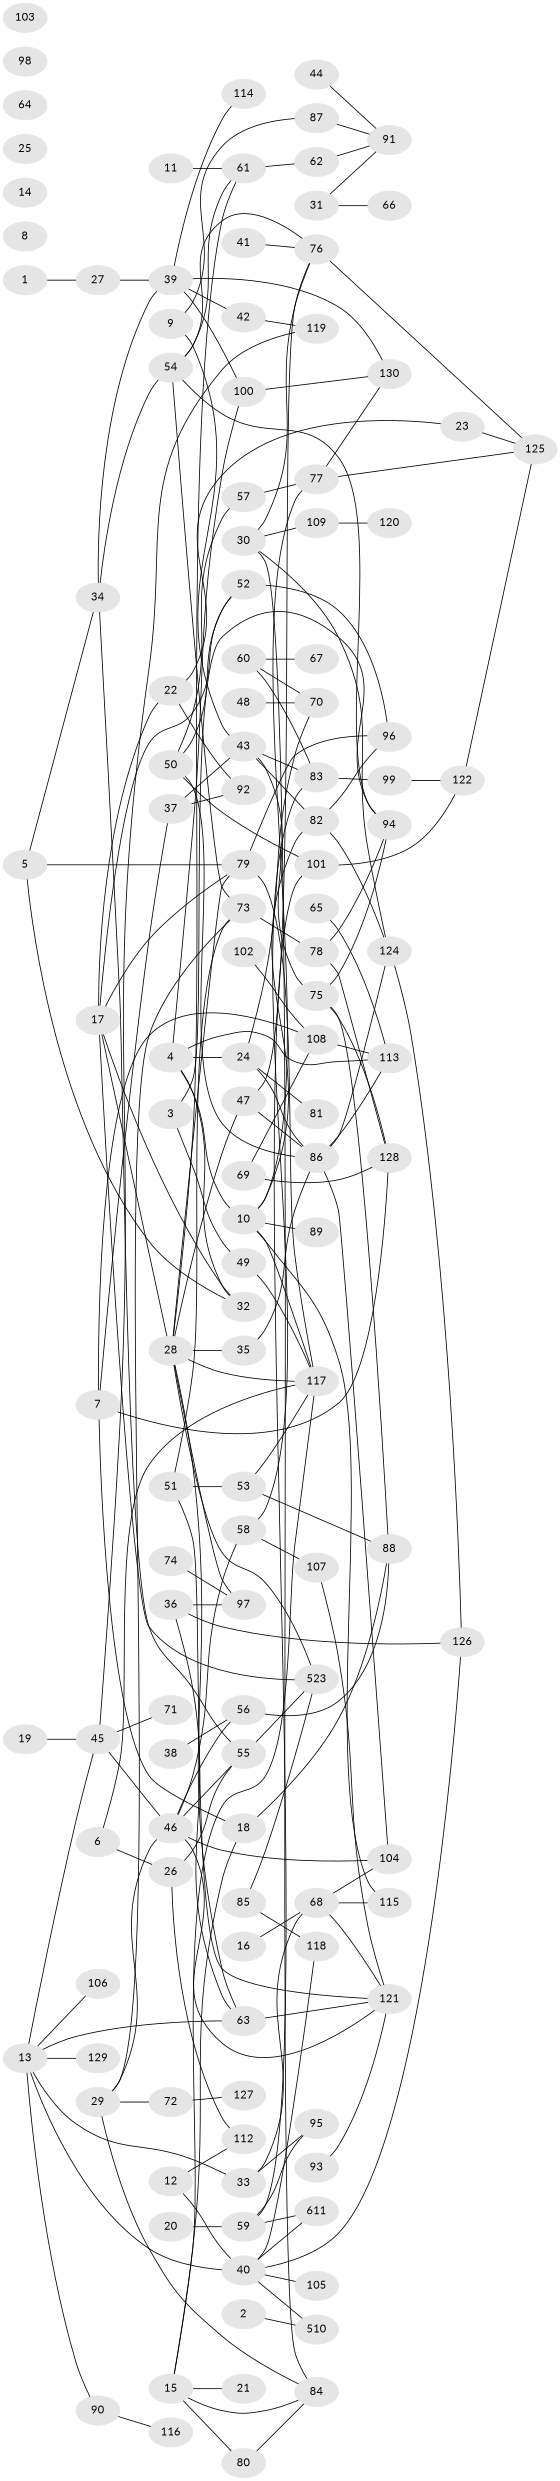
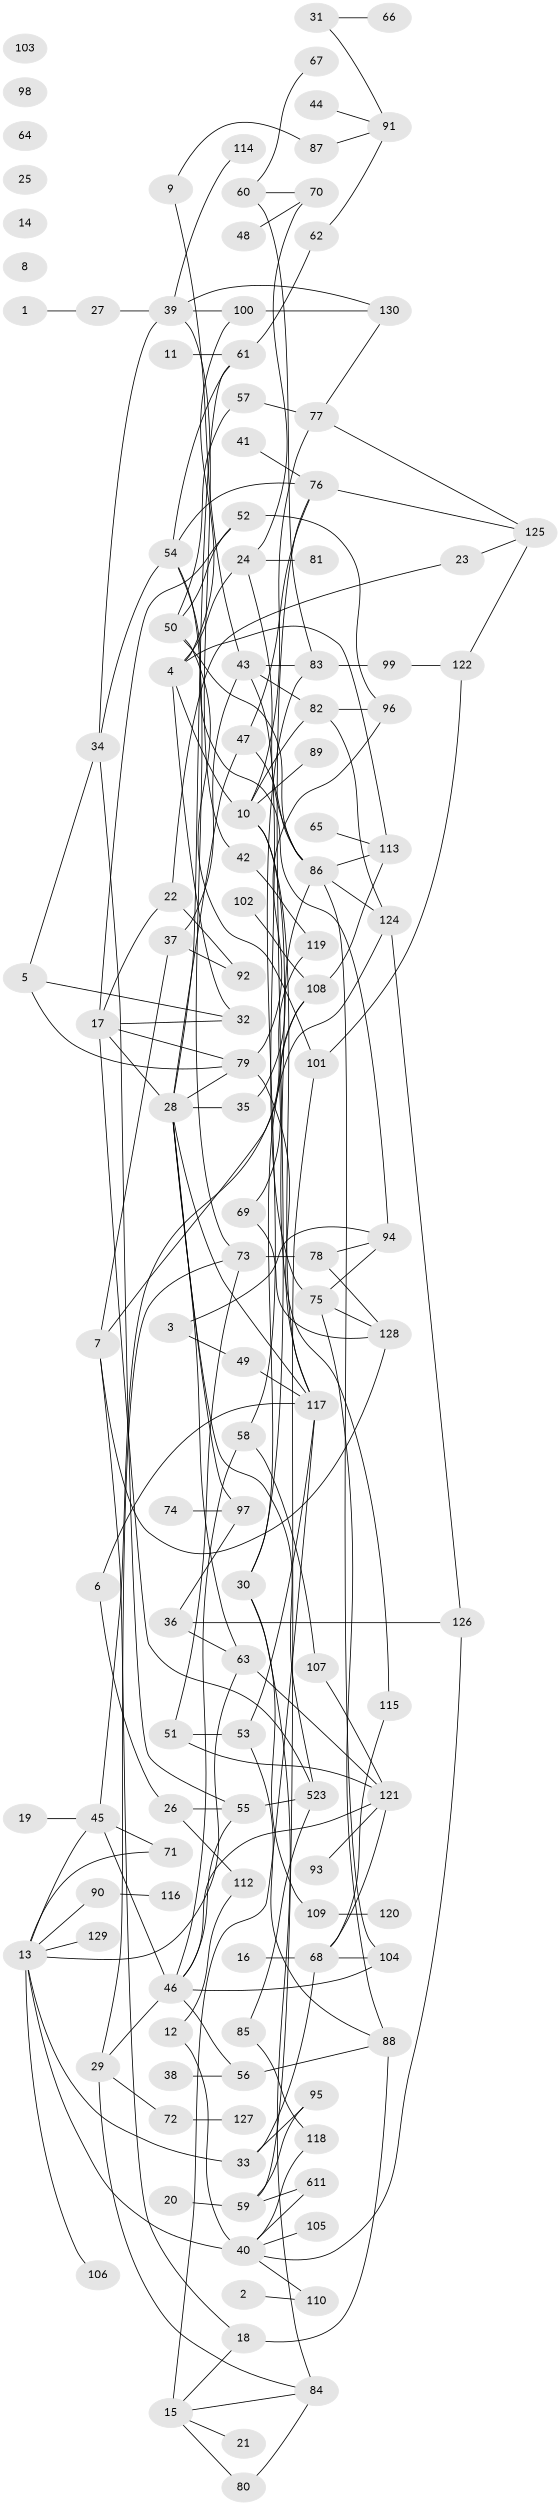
edge "71" -- "13": added
node "510": label "510" -> "110"
